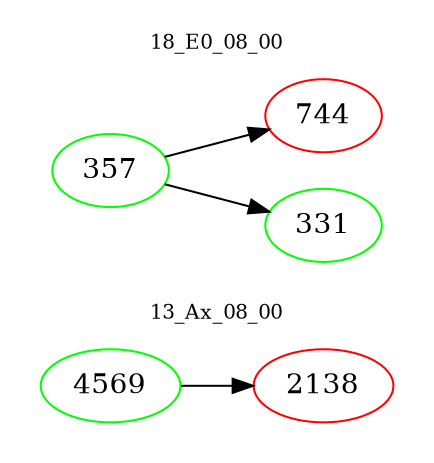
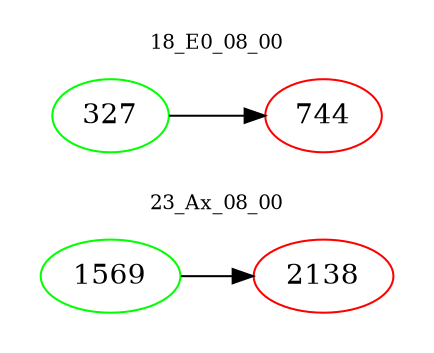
node "357": label "357" -> "327"
node "331": removed
cluster "13_Ax_08_00": label "13_Ax_08_00" -> "23_Ax_08_00"
node "4569": label "4569" -> "1569"
